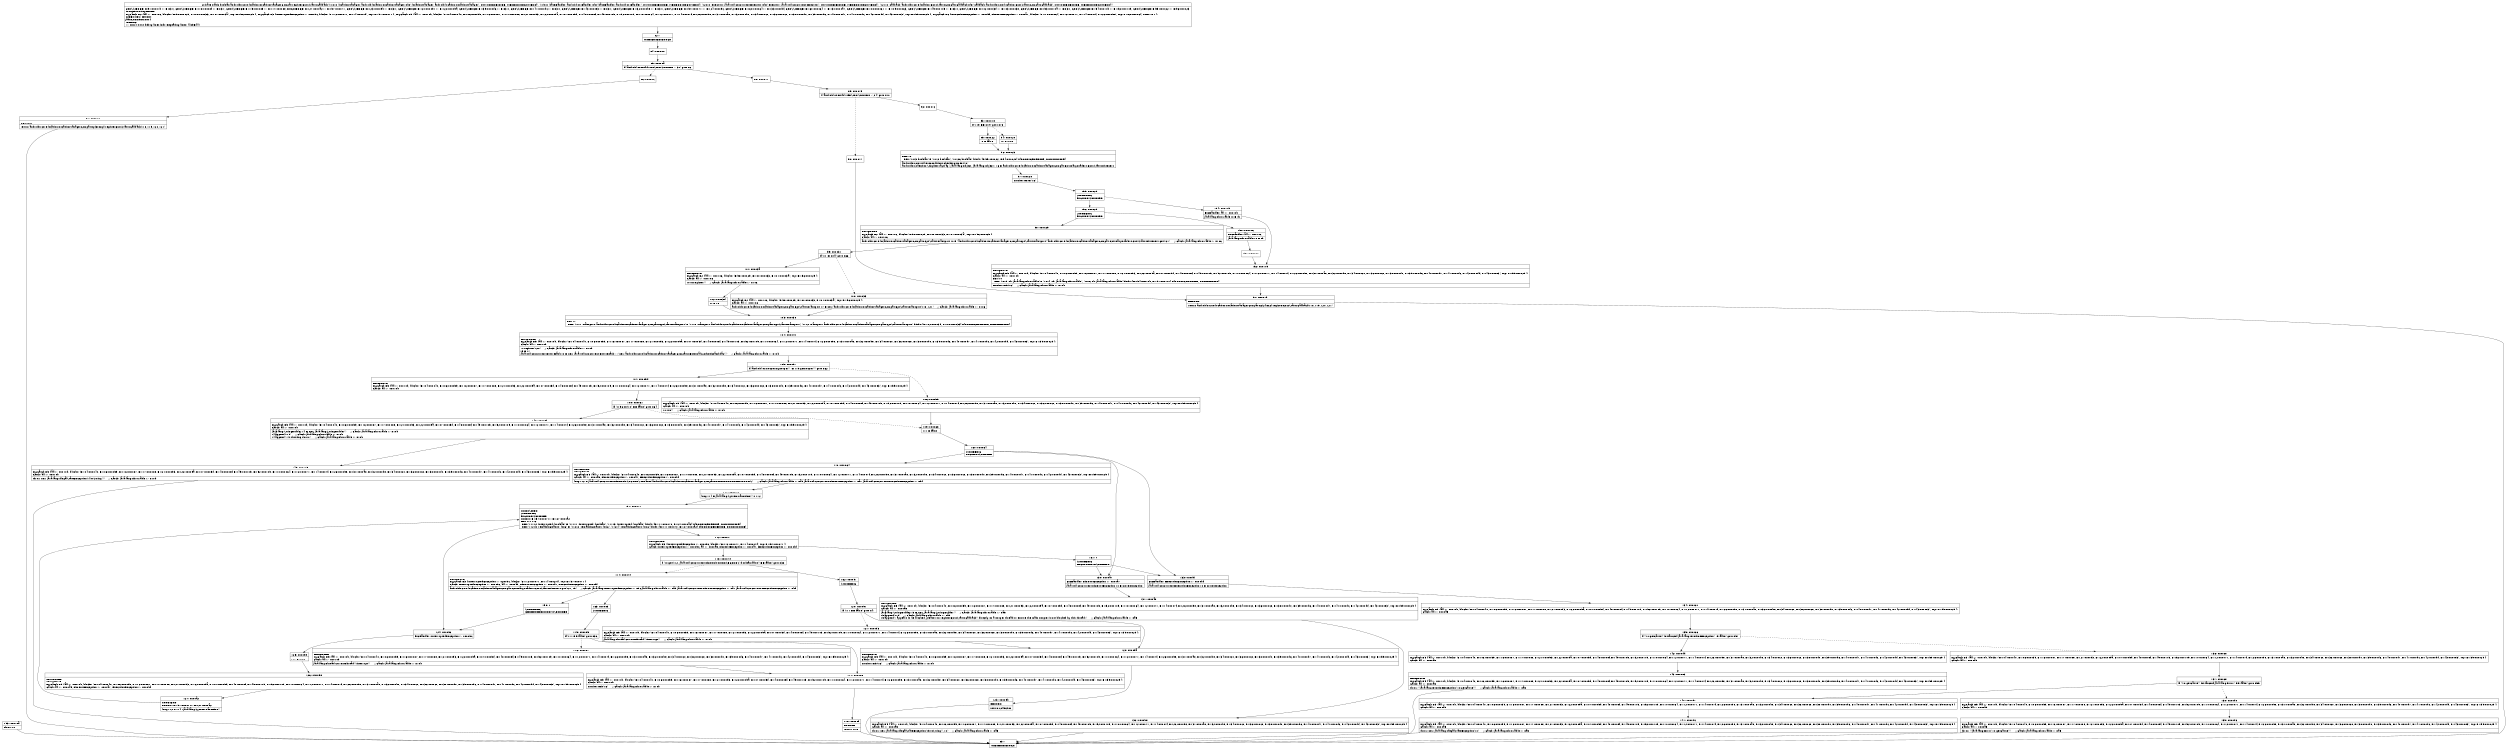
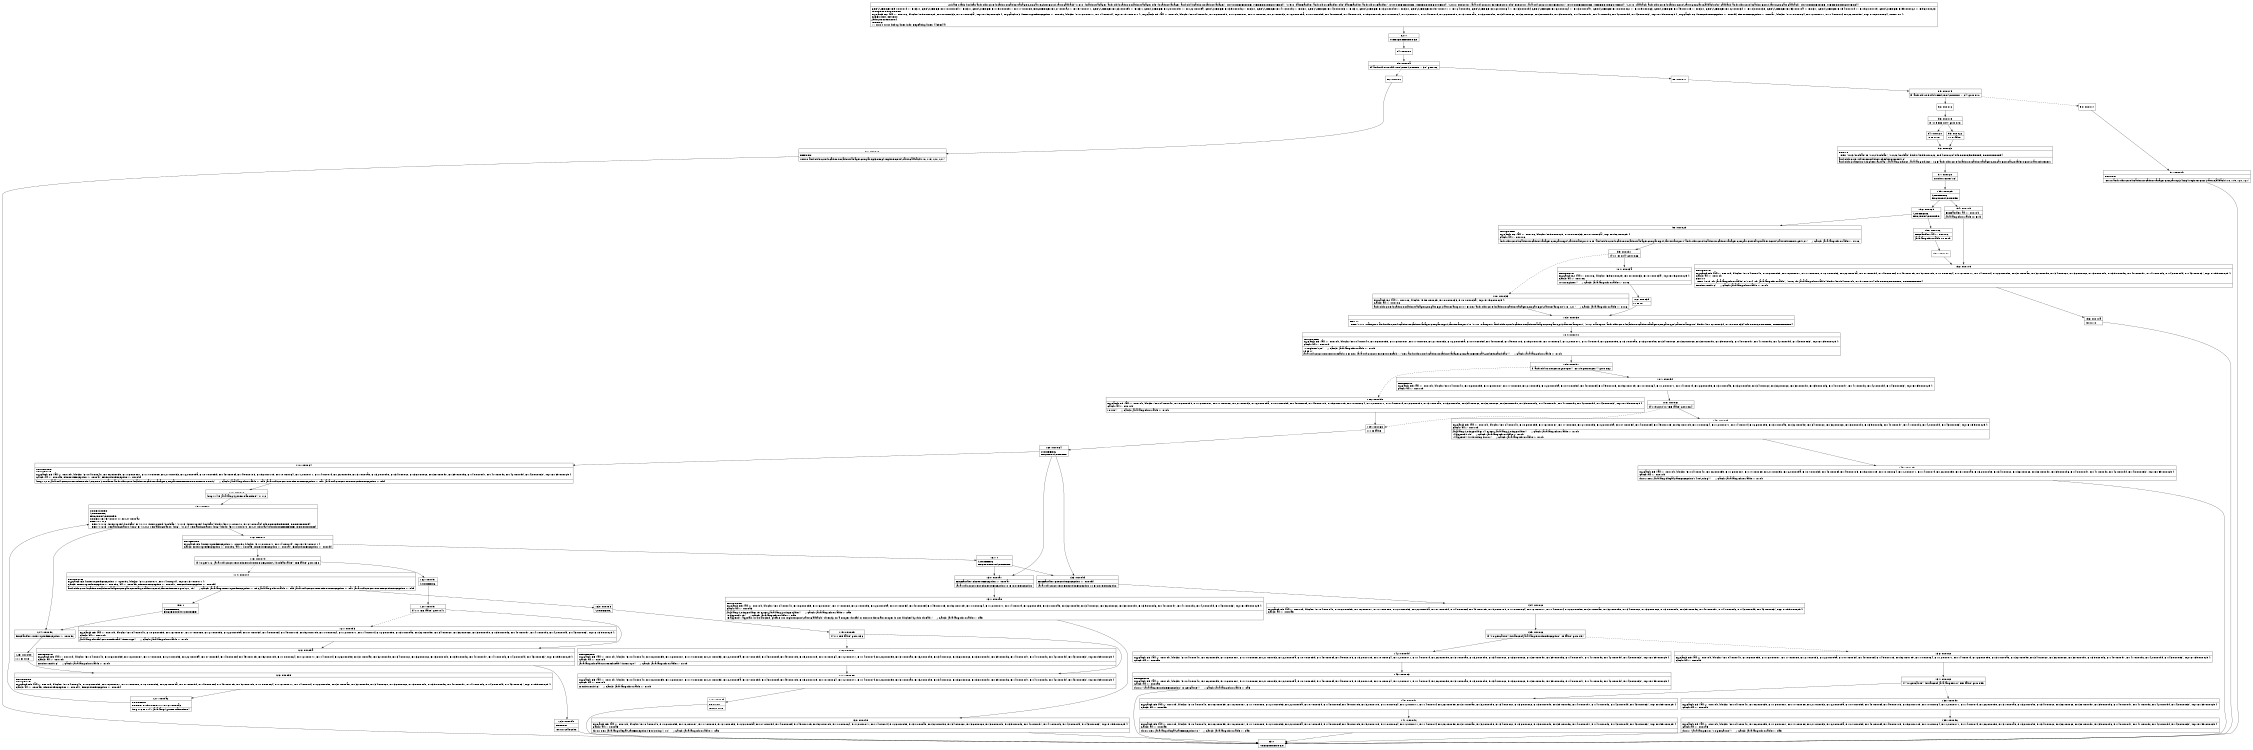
edge "152: 0x0109" -> "91: 0x001b": now "152: 0x0109" -> "153: 0x010a"
node "158: ?": text "GENERATE_BOTTOM_SPLITTER" -> "EXC_BOTTOM_SPLITTER"
